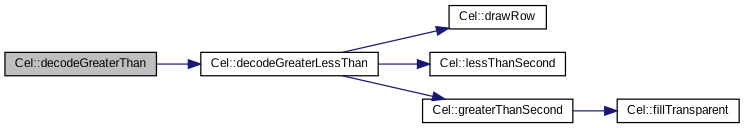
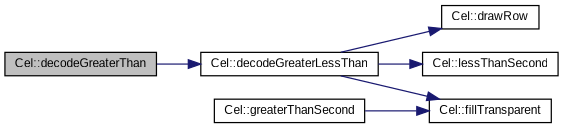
edge "Cel::decodeGreaterLessThan" -> "Cel::greaterThanSecond": now "Cel::decodeGreaterLessThan" -> "Cel::fillTransparent"
